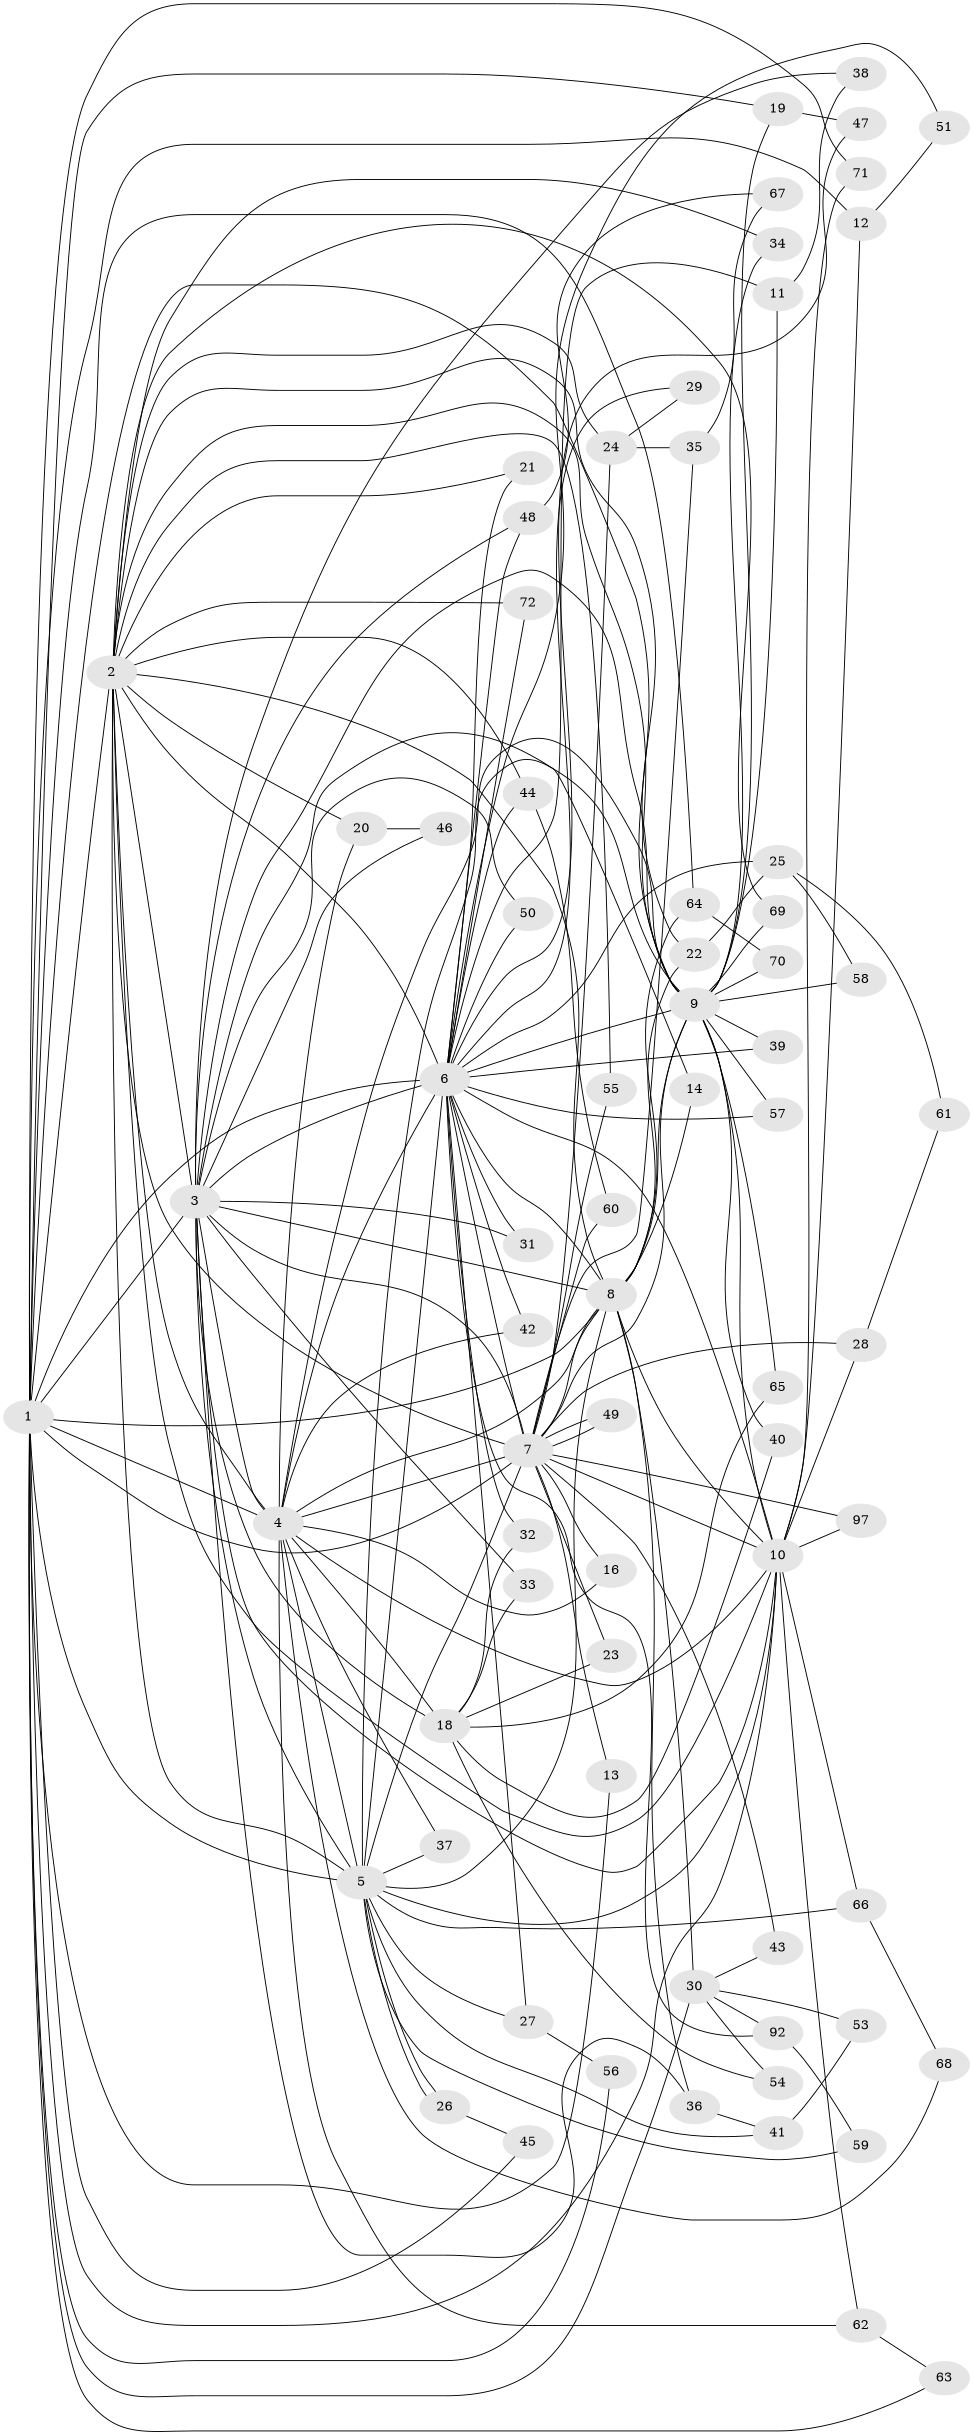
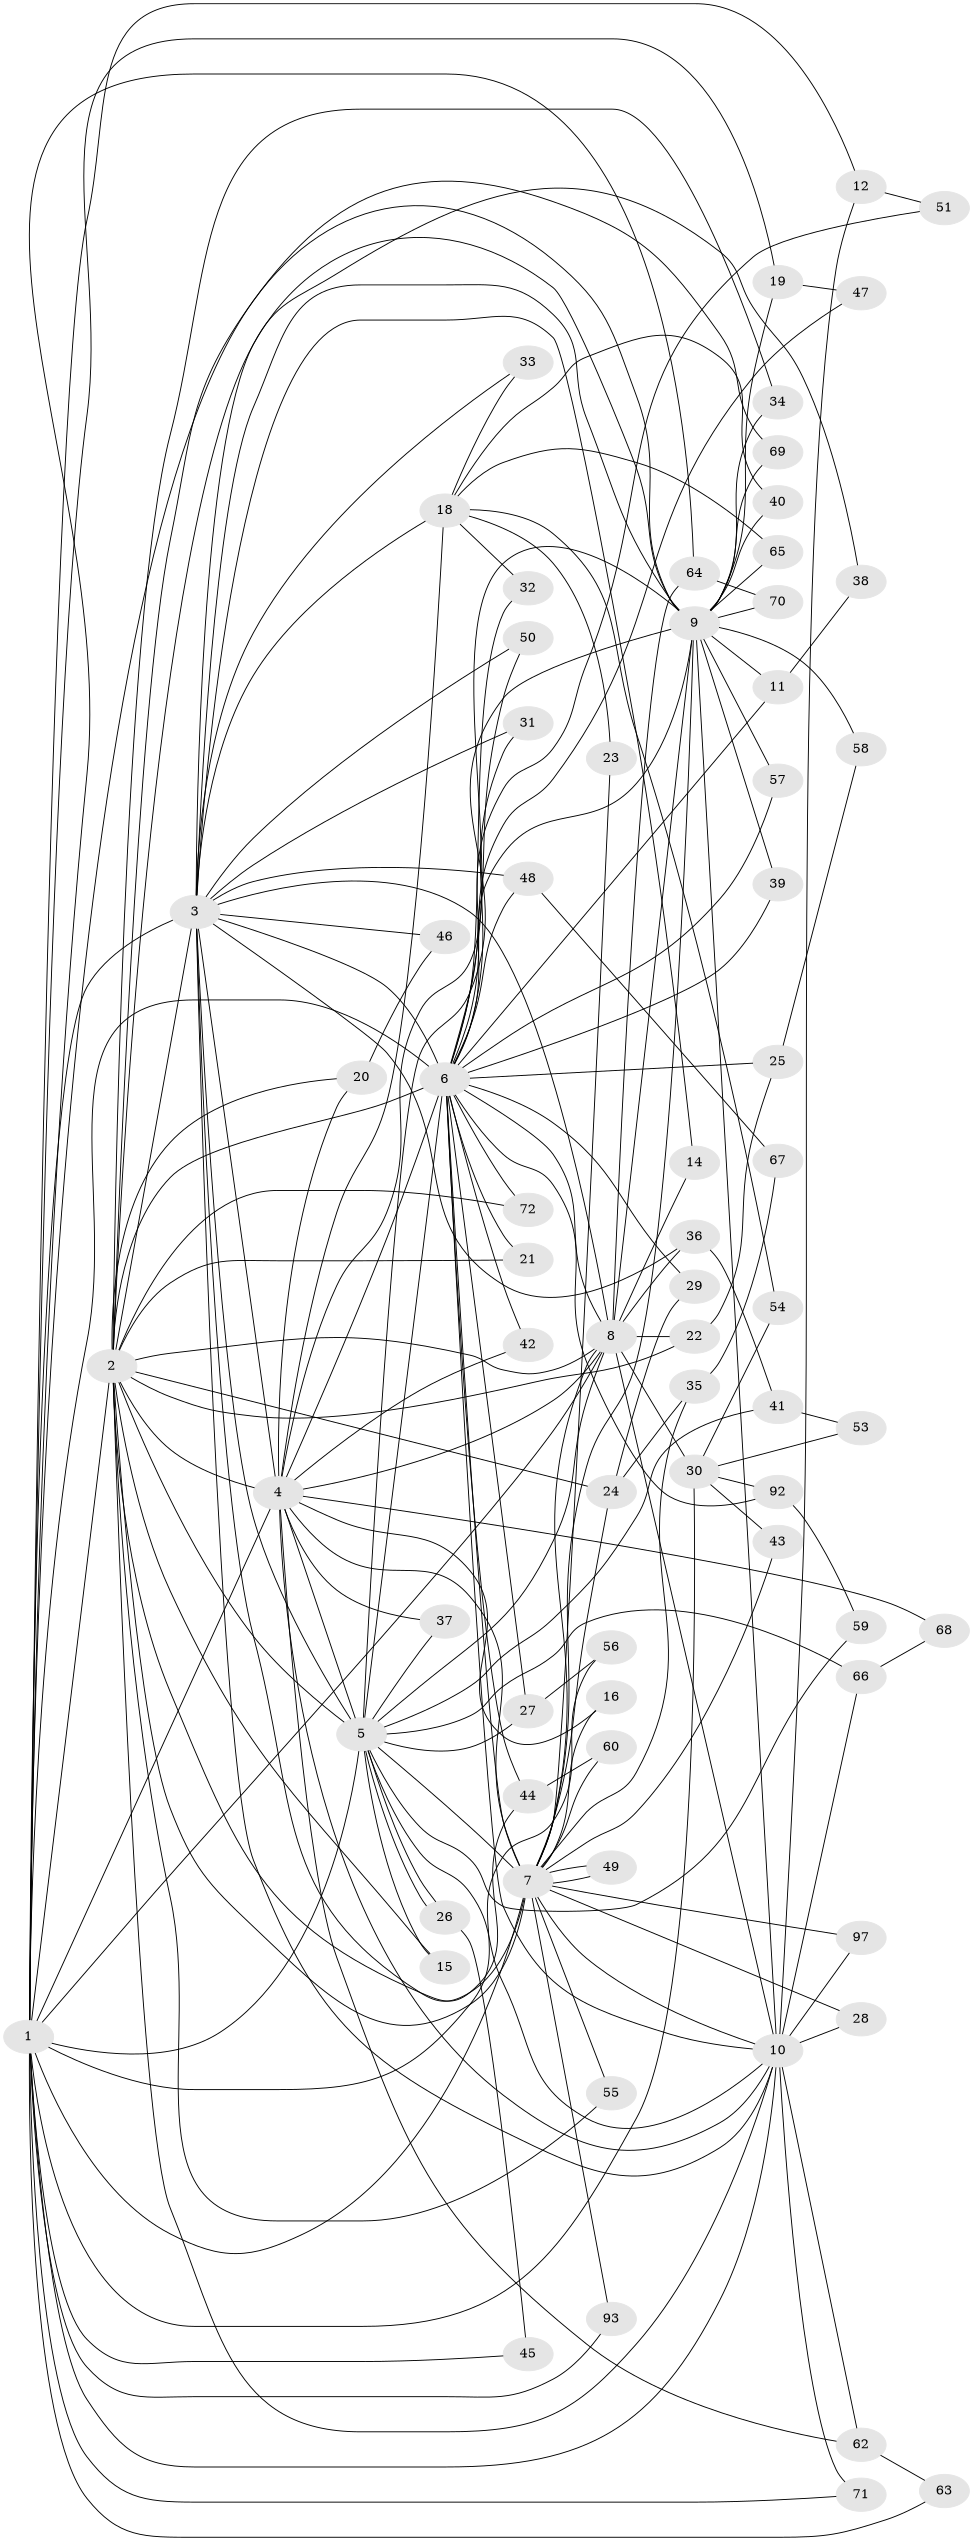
node "61": removed
node "13": label "13" -> "93"
node "15": added
